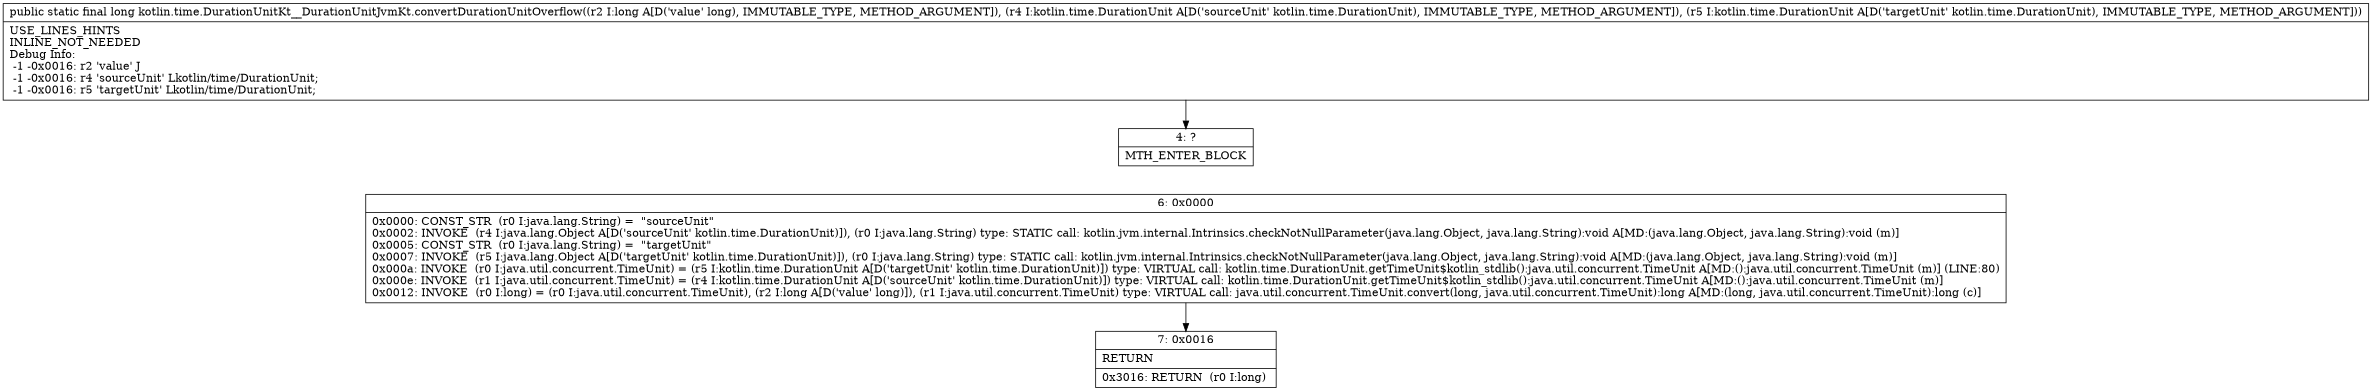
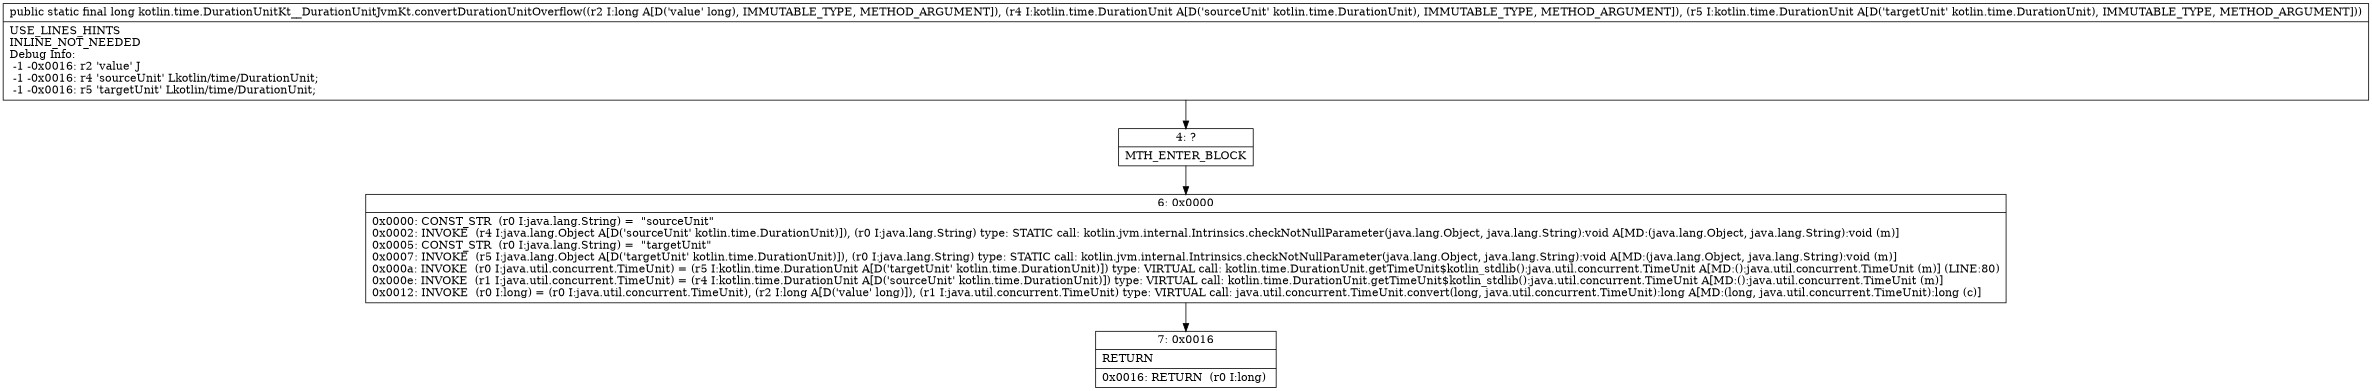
edge "4: ?" -> "6: 0x0000": added
node "7: 0x0016": text "0x3016: RETURN  (r0 I:long)" -> "0x0016: RETURN  (r0 I:long)"
